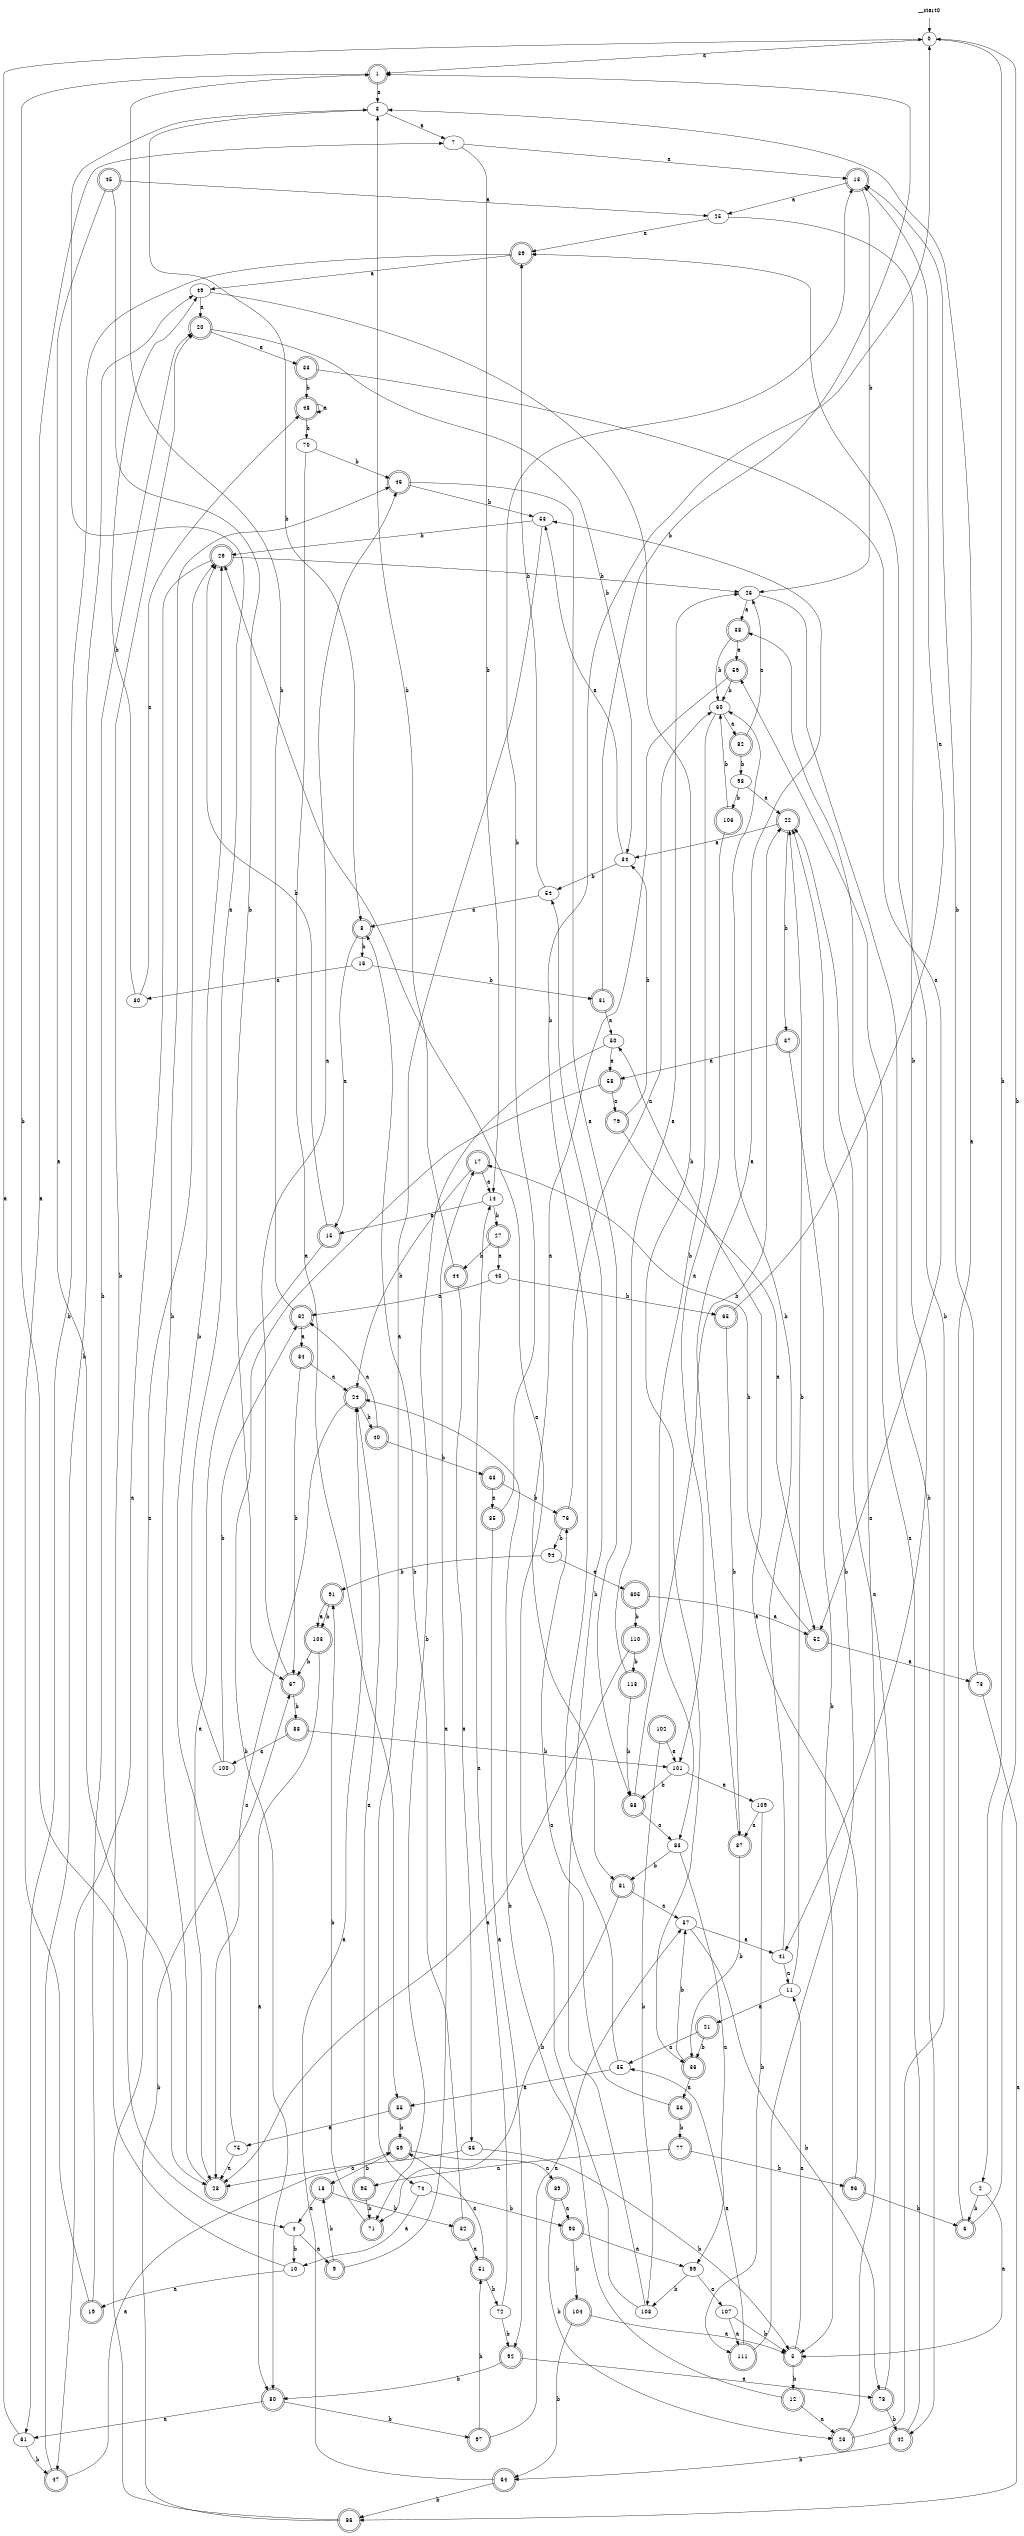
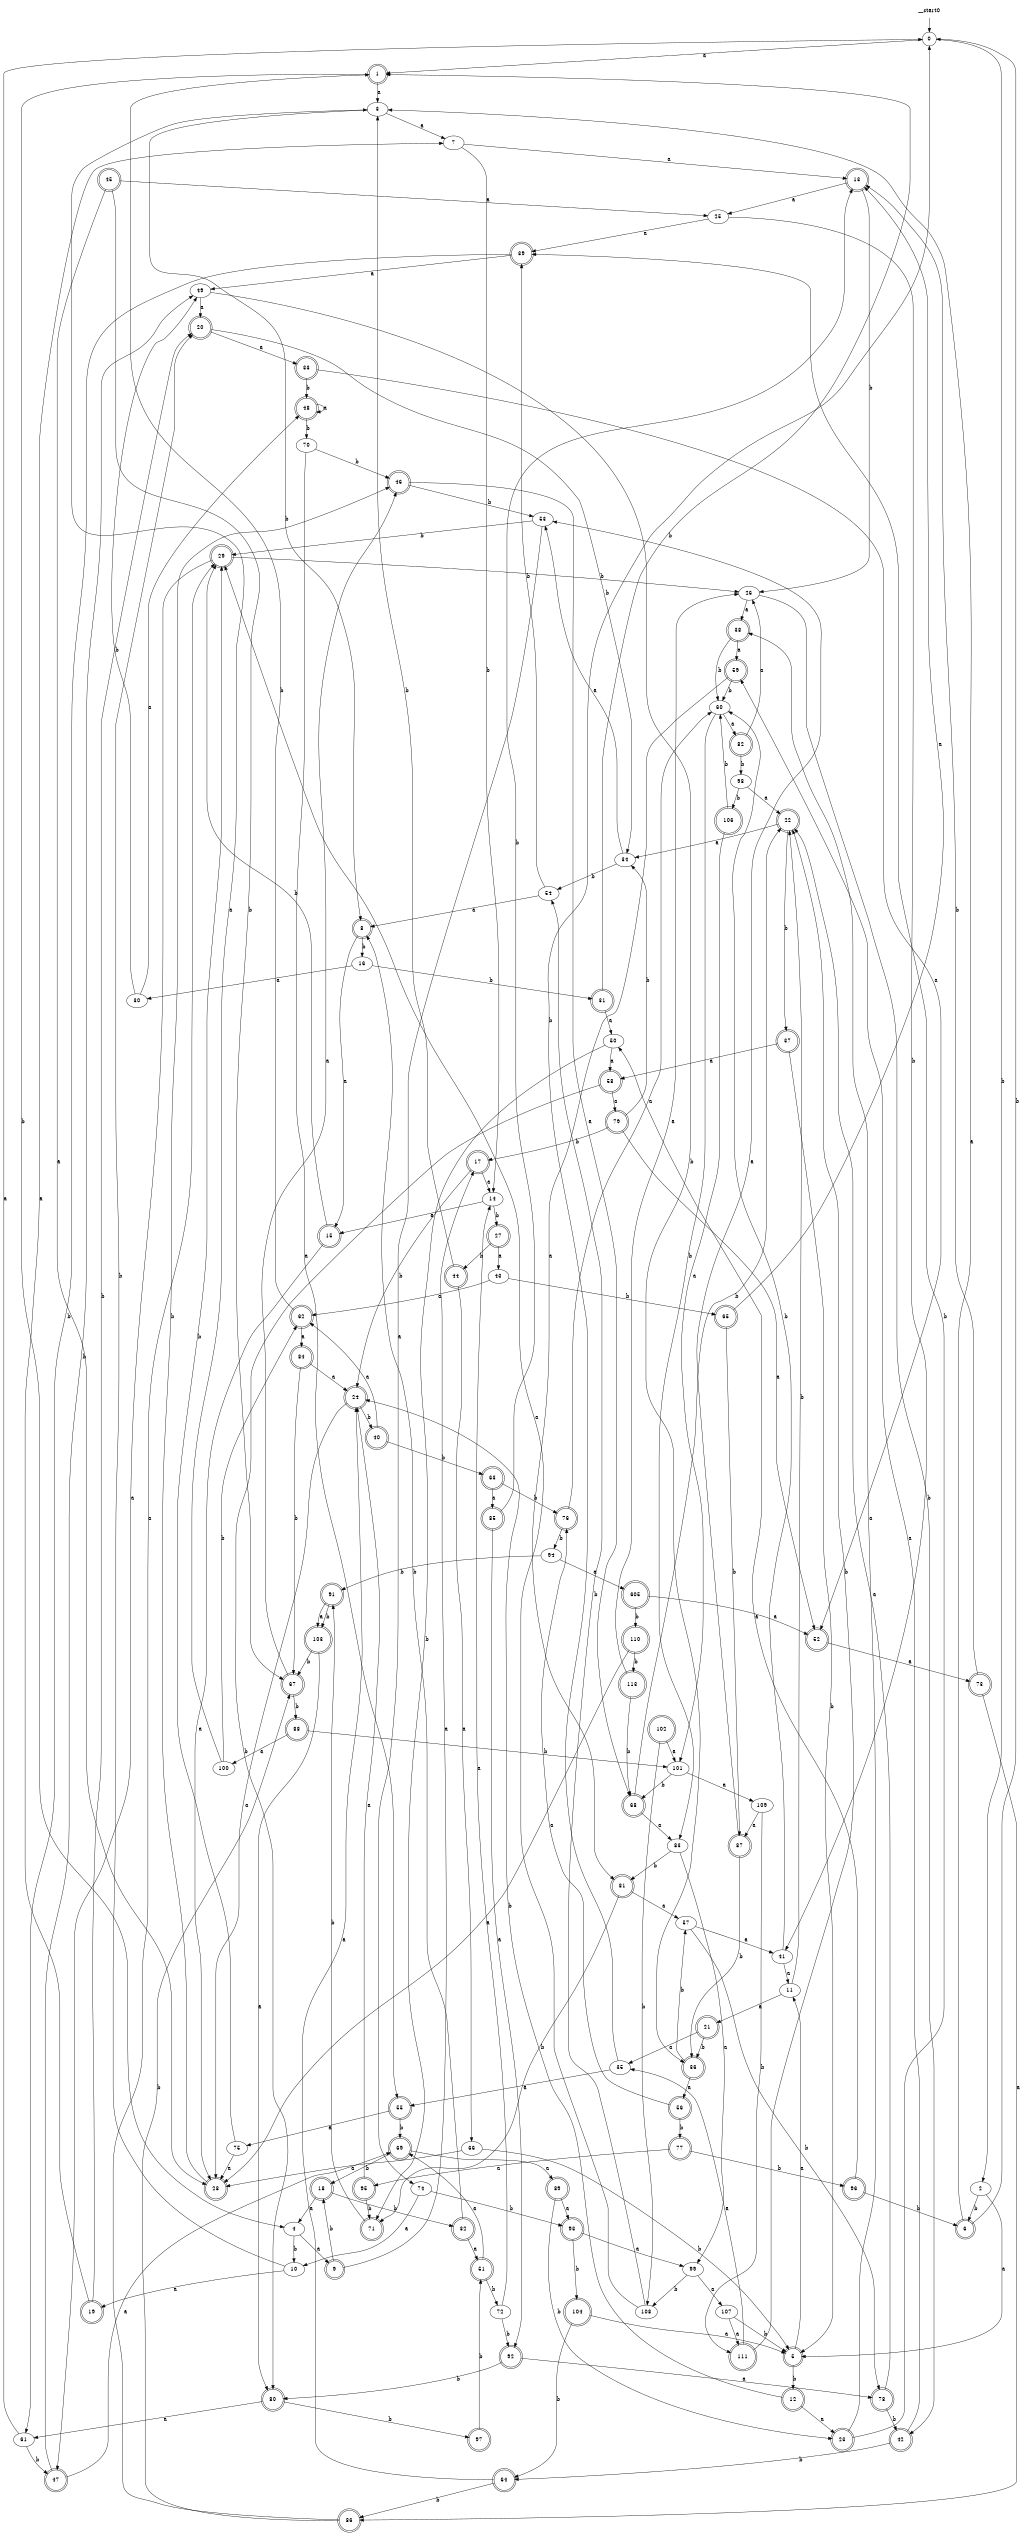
edge "52" -> "17": now "79" -> "17"
edge "97" -> "57": removed, label "a"
